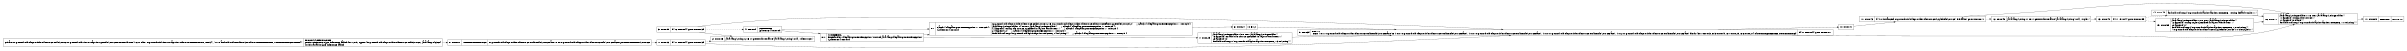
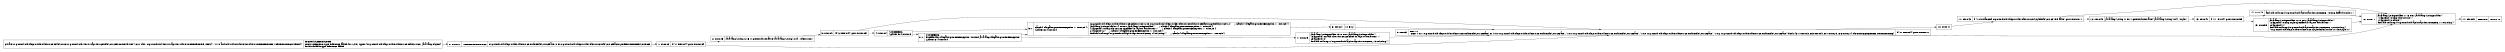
edge "3: 0x000b" -> "2: 0x0005": reversed
